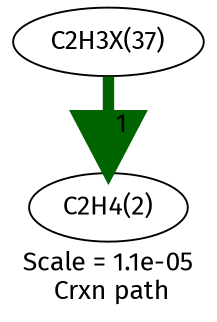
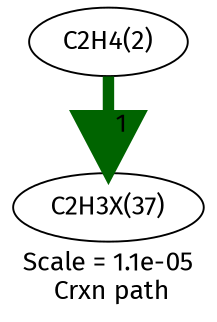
edge "C2H3X(37)" -> "C2H4(2)": reversed
